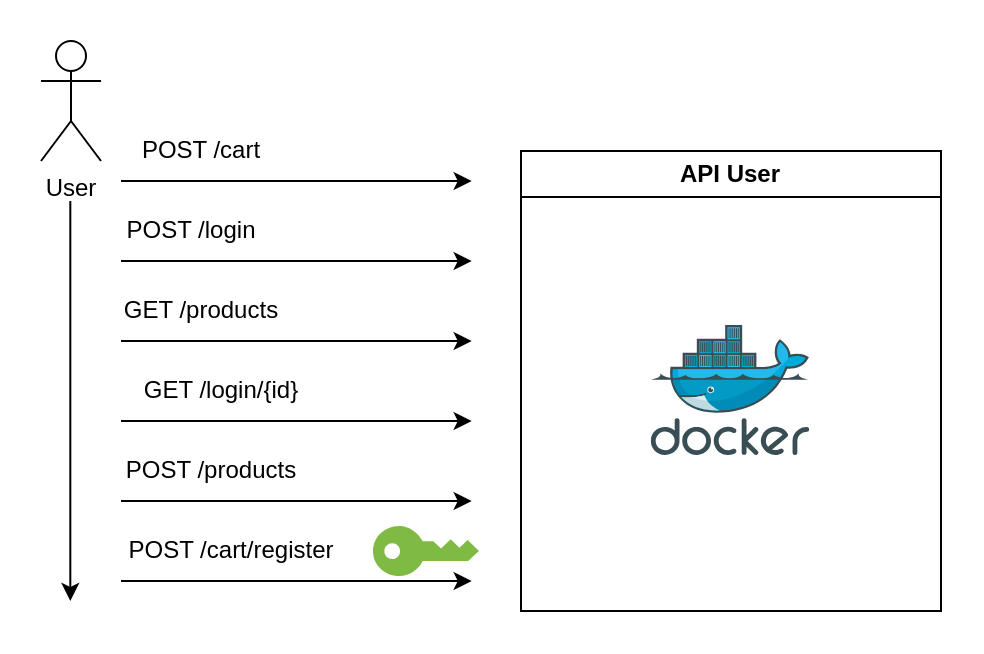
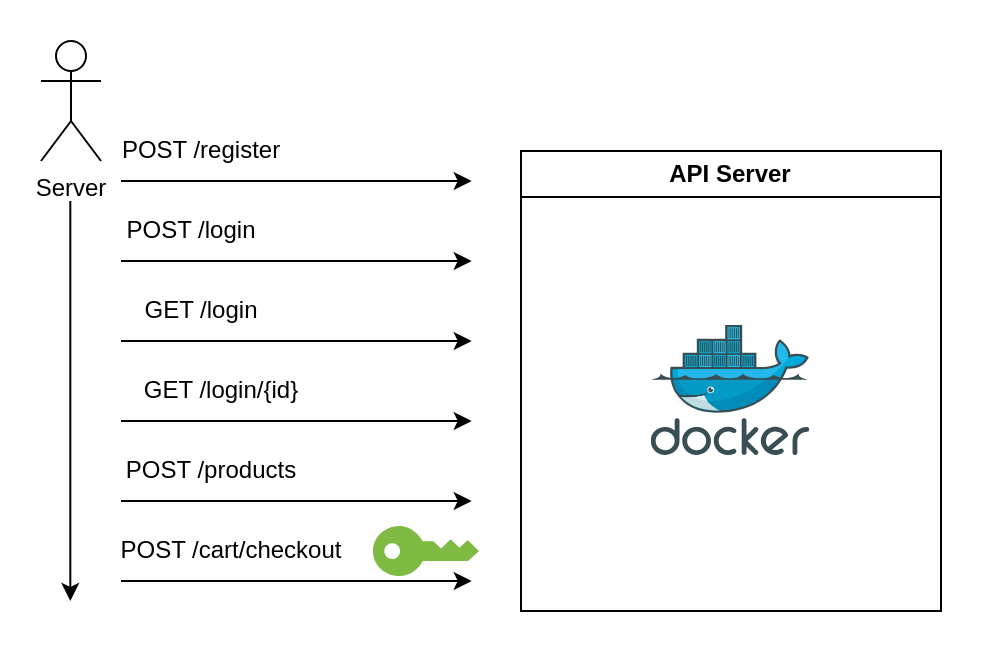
node "POST /cart": label "POST /cart" -> "POST /register"
node "API User": label "API User" -> "API Server"
node "User": label "User" -> "Server"
node "GET /products": label "GET /products" -> "GET /login"
node "POST /cart/register": label "POST /cart/register" -> "POST /cart/checkout"
